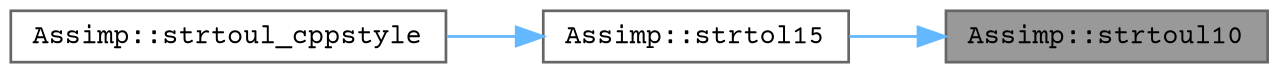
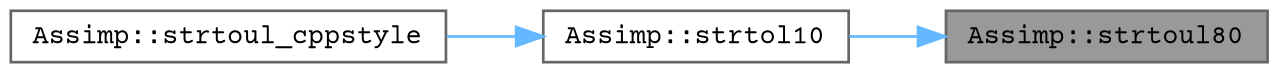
node "Assimp::strtol15": label "Assimp::strtol15" -> "Assimp::strtol10"
node "Assimp::strtoul10": label "Assimp::strtoul10" -> "Assimp::strtoul80"
